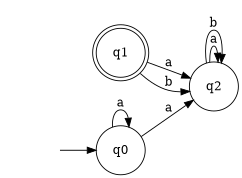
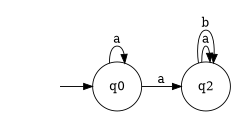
node "q1": removed
